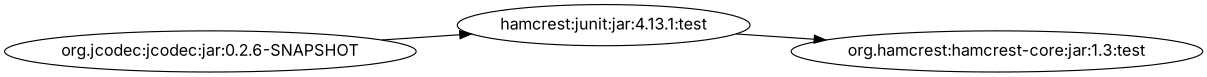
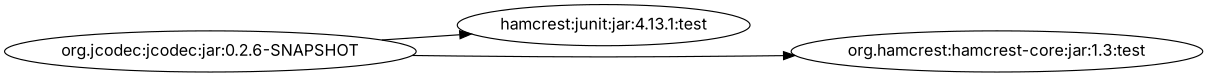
edge "hamcrest:junit:jar:4.13.1:test" -> "org.hamcrest:hamcrest-core:jar:1.3:test": now "org.jcodec:jcodec:jar:0.2.6-SNAPSHOT" -> "org.hamcrest:hamcrest-core:jar:1.3:test"
